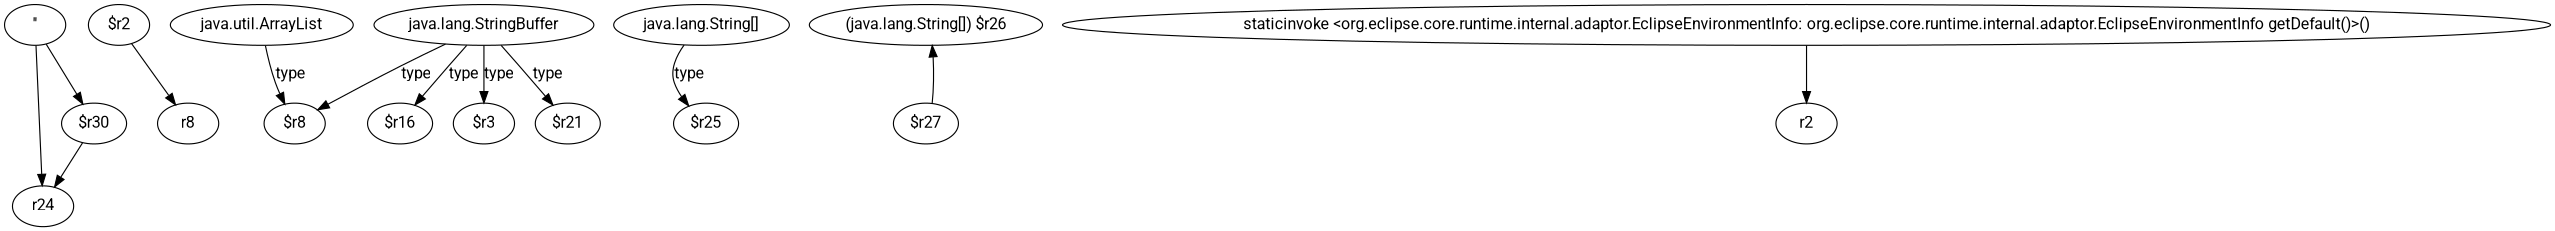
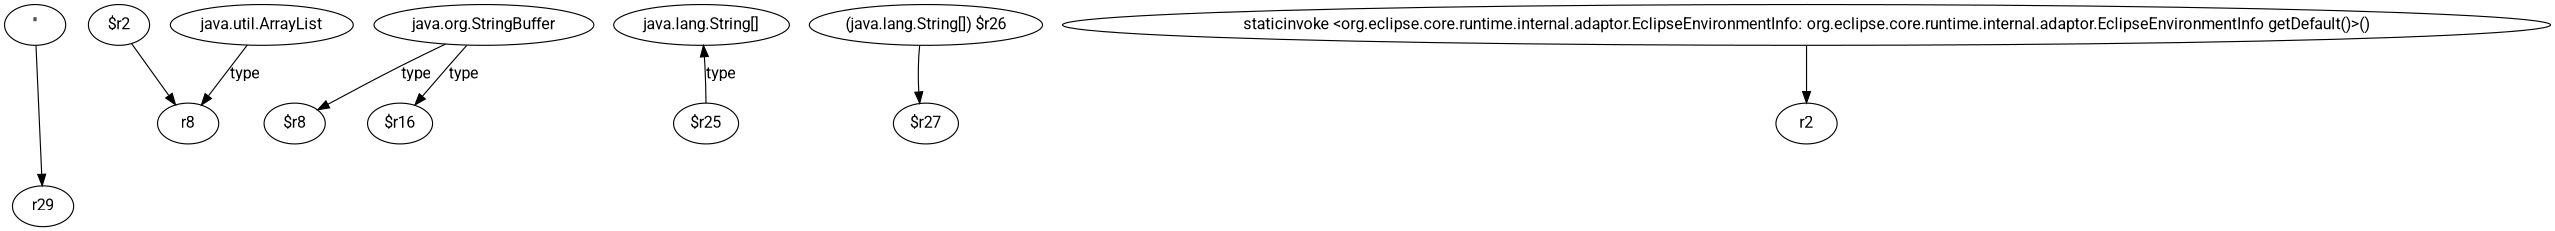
node "java.lang.StringBuffer": label "java.lang.StringBuffer" -> "java.org.StringBuffer"
edge "java.util.ArrayList" -> "$r8": now "java.util.ArrayList" -> "r8"
edge "java.lang.String[]" -> "$r25": reversed
edge "$r27" -> "(java.lang.String[]) $r26": reversed
node "$r30": removed
node "$r3": removed
node "$r21": removed
node "r24": label "r24" -> "r29"
